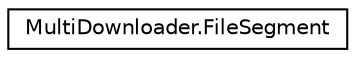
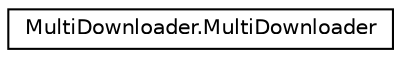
node "MultiDownloader.FileSegment": label "MultiDownloader.FileSegment" -> "MultiDownloader.MultiDownloader"
